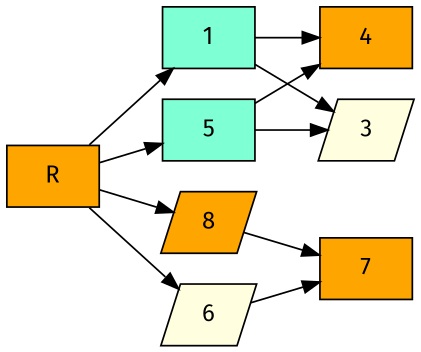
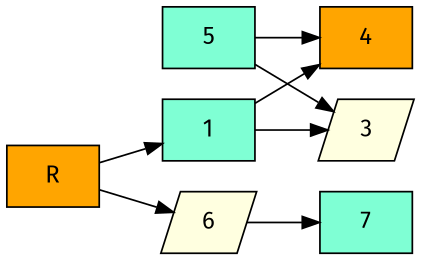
edge "R" -> "5": removed
node "8": removed
node "7": fillcolor orange -> aquamarine
